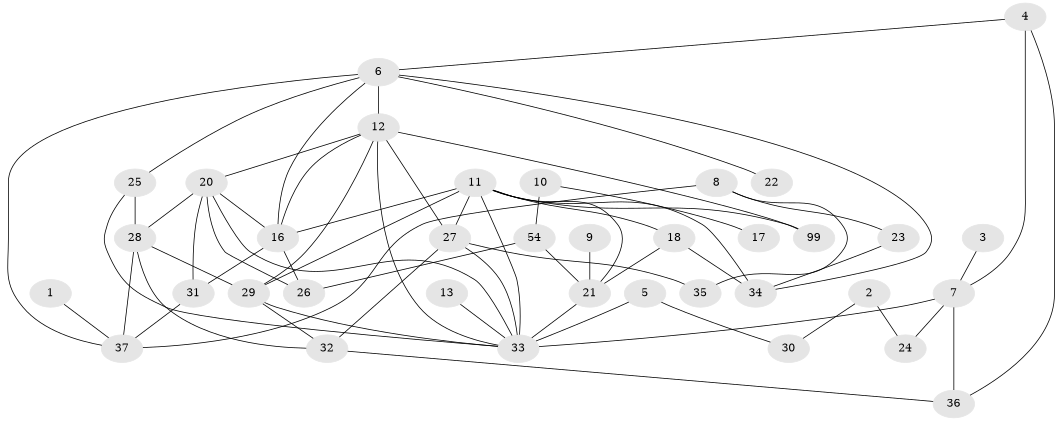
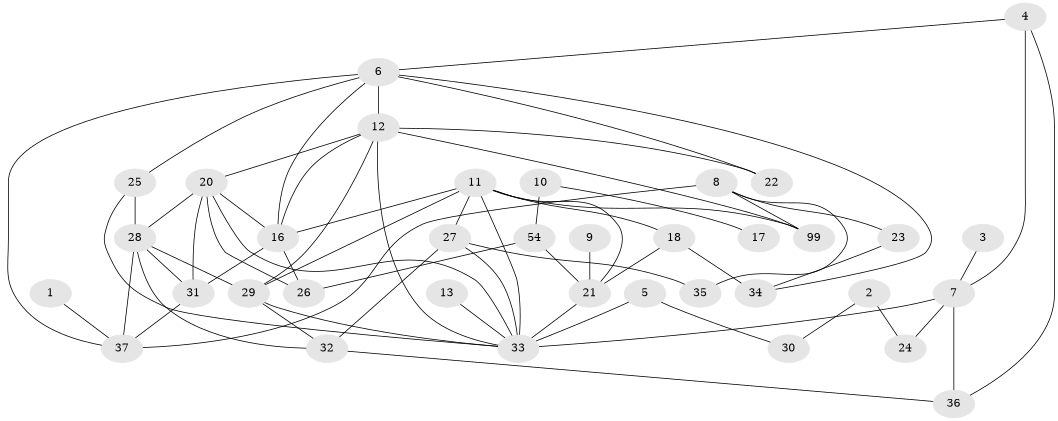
edge "12" -- "27": now "12" -- "22"
edge "11" -- "34": removed
edge "8" -- "99": added
edge "28" -- "31": added
